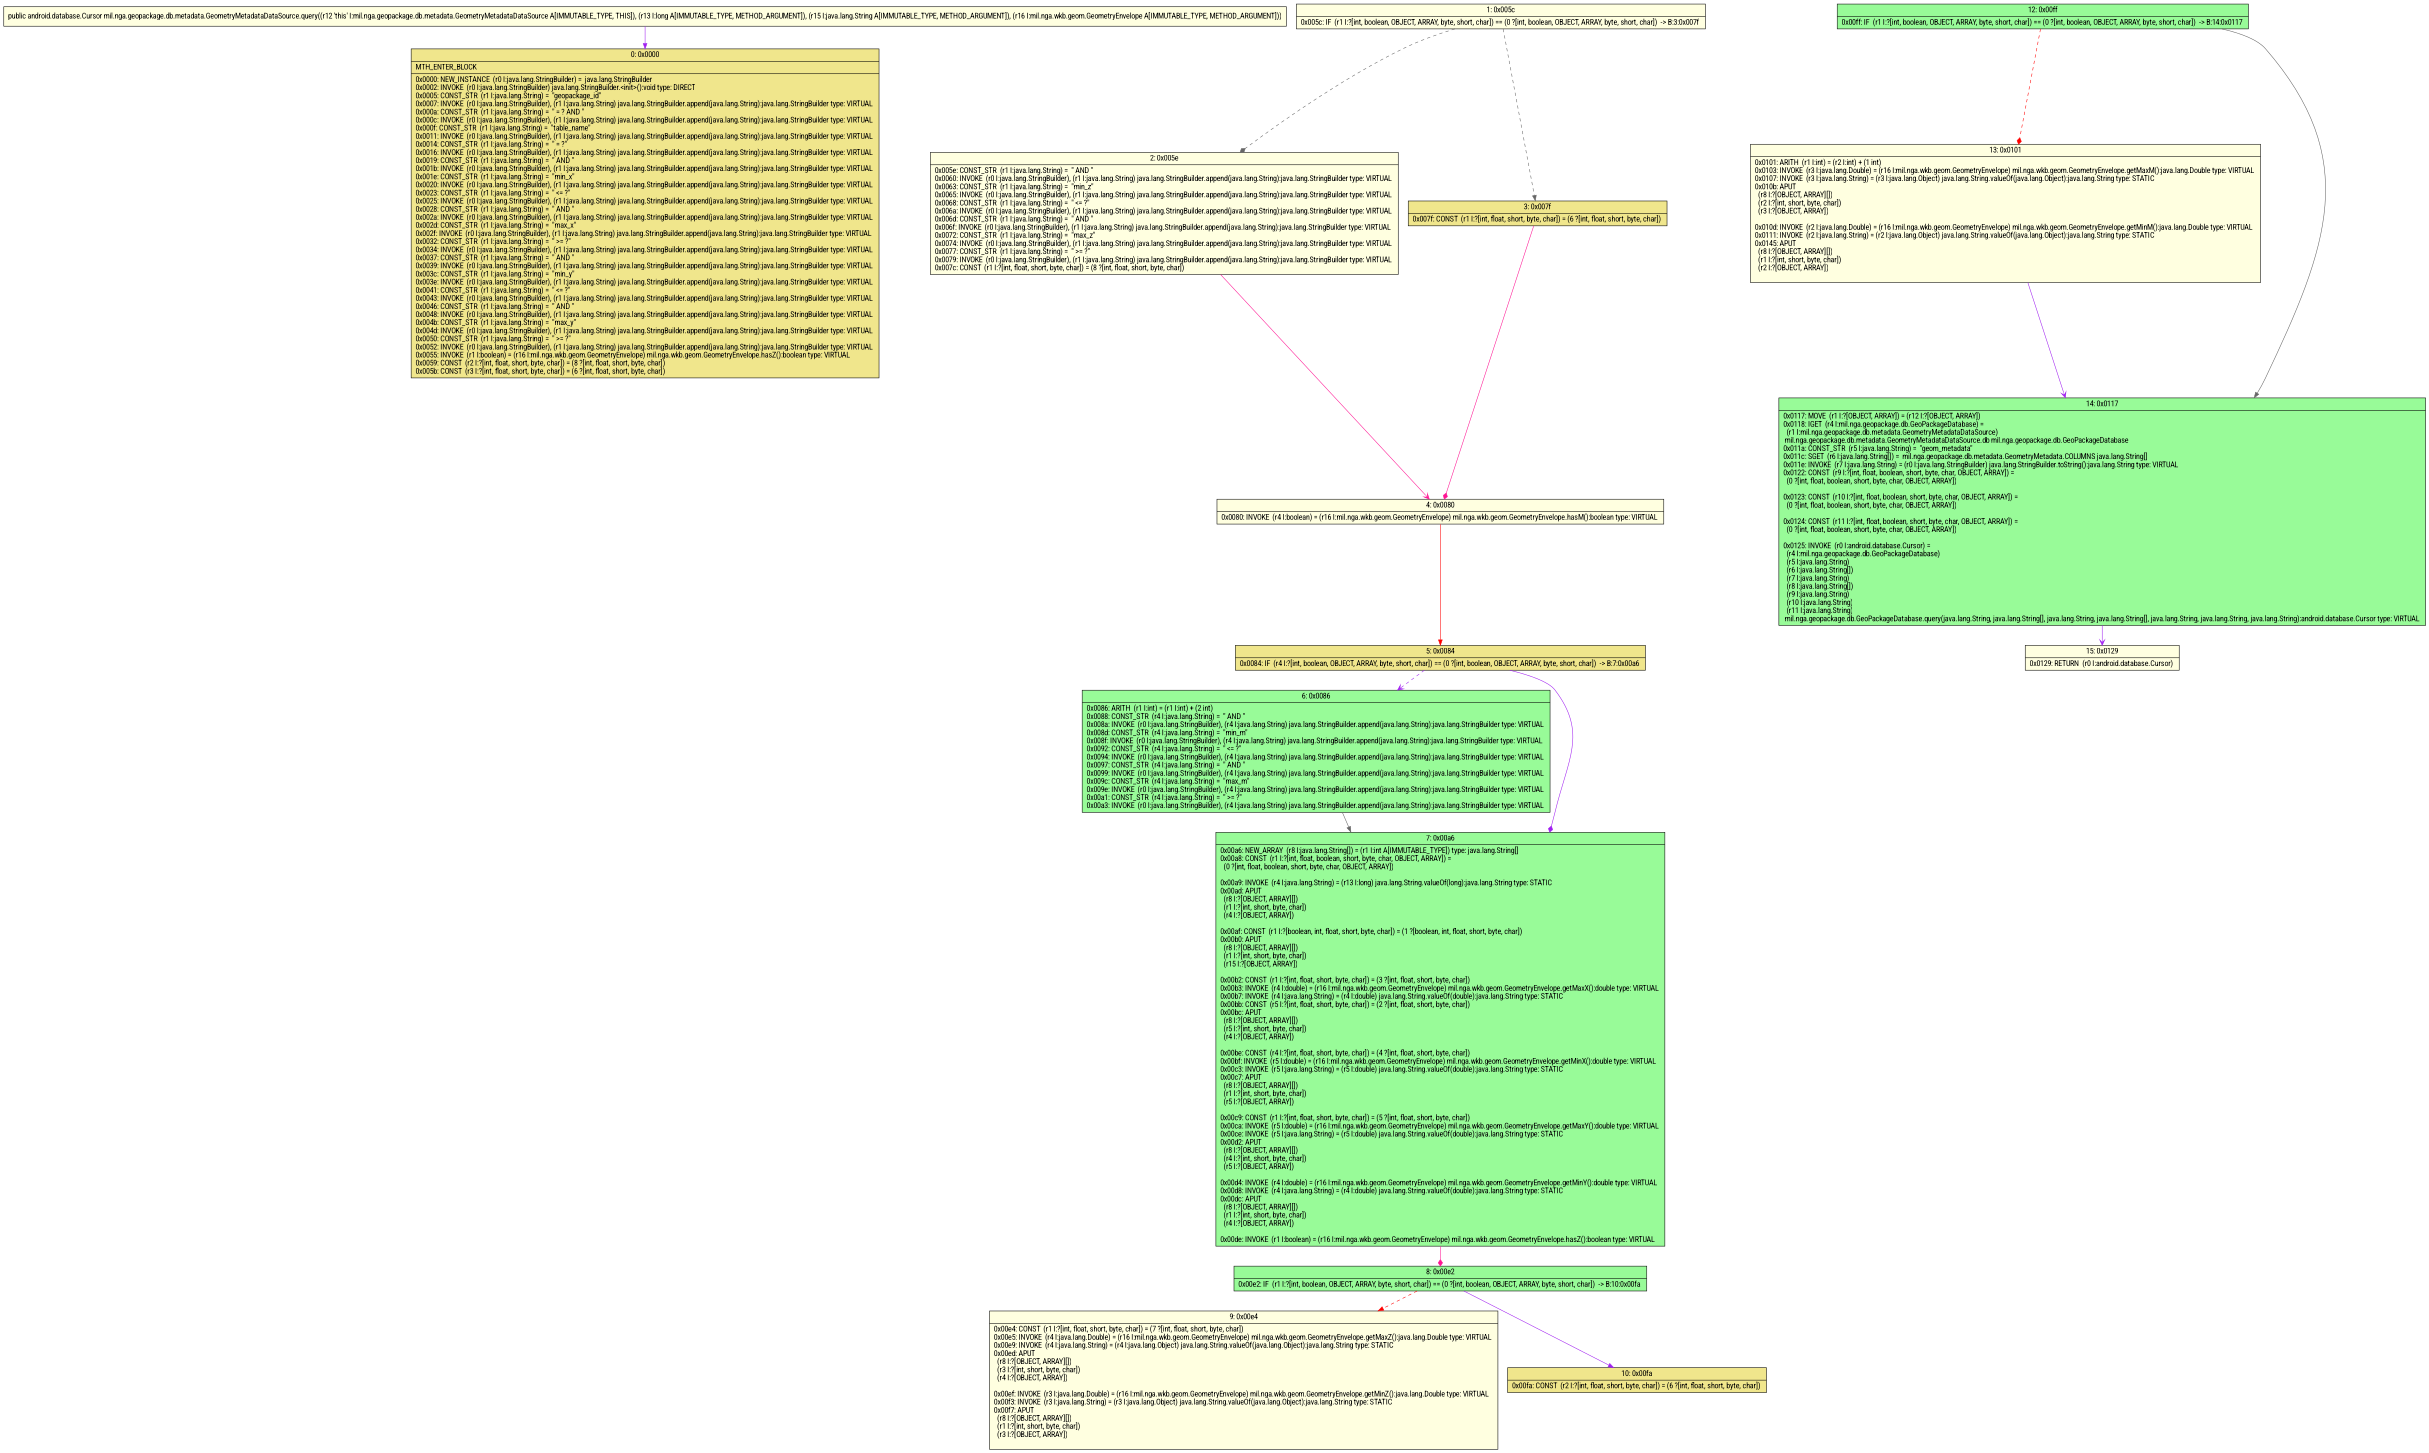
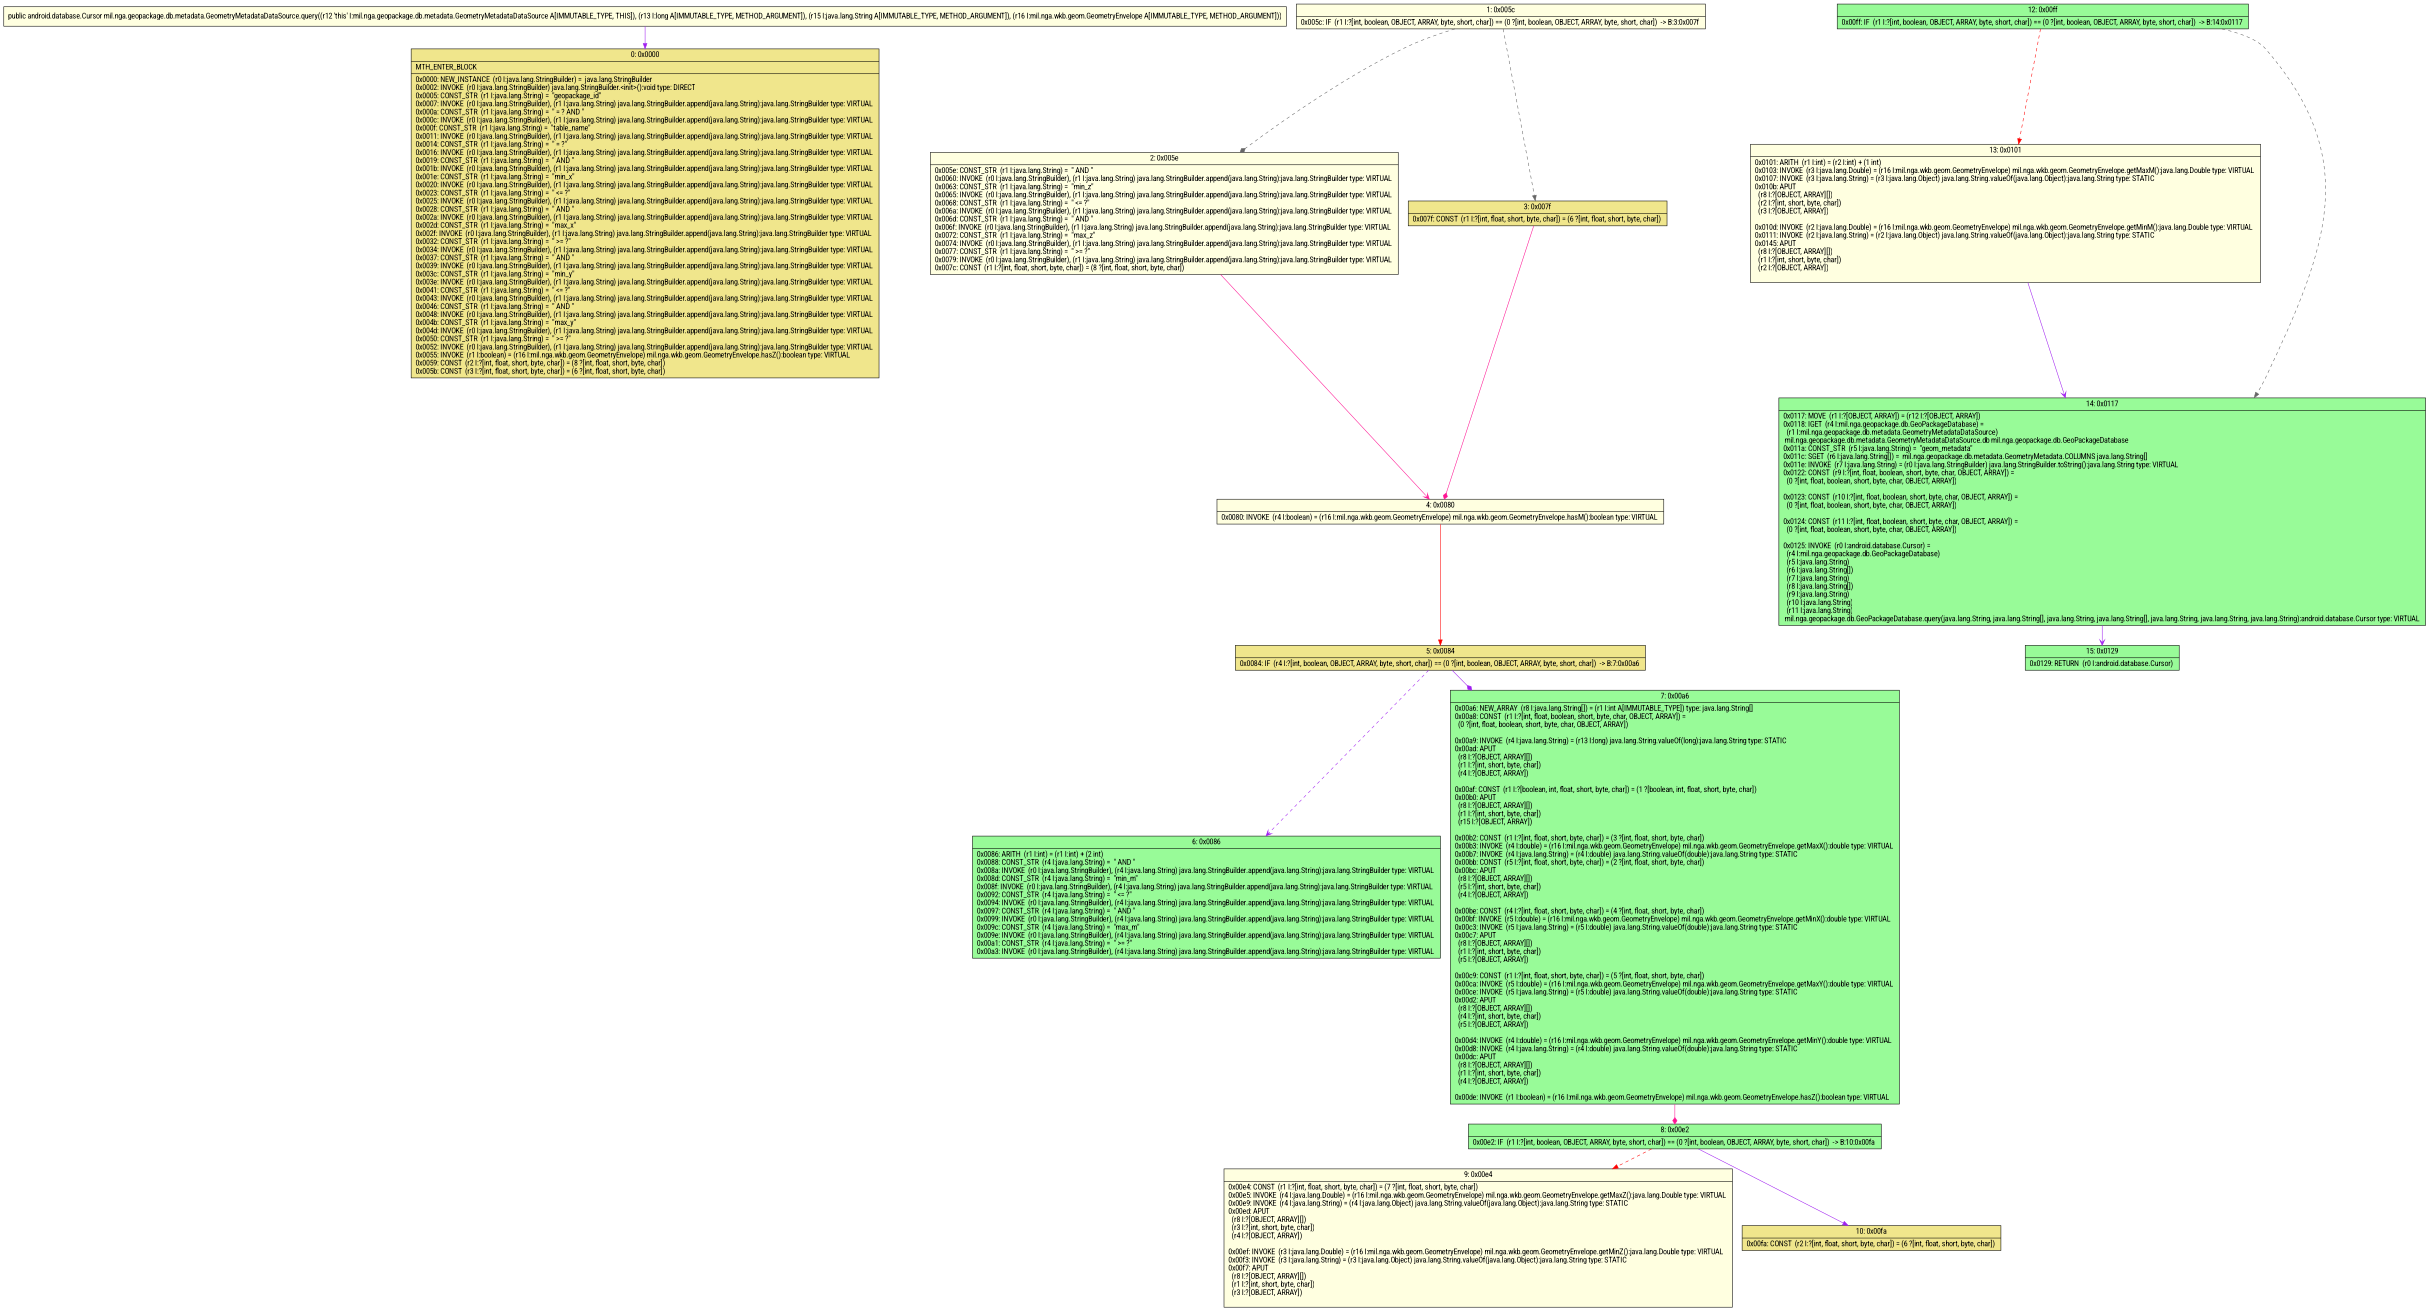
edge "12: 0x00ff" -> "13: 0x0101": arrowhead diamond -> normal
edge "12: 0x00ff" -> "14: 0x0117": style solid -> dashed
node "15: 0x0129": fillcolor lightyellow -> palegreen
edge "6: 0x0086" -> "7: 0x00a6": removed
